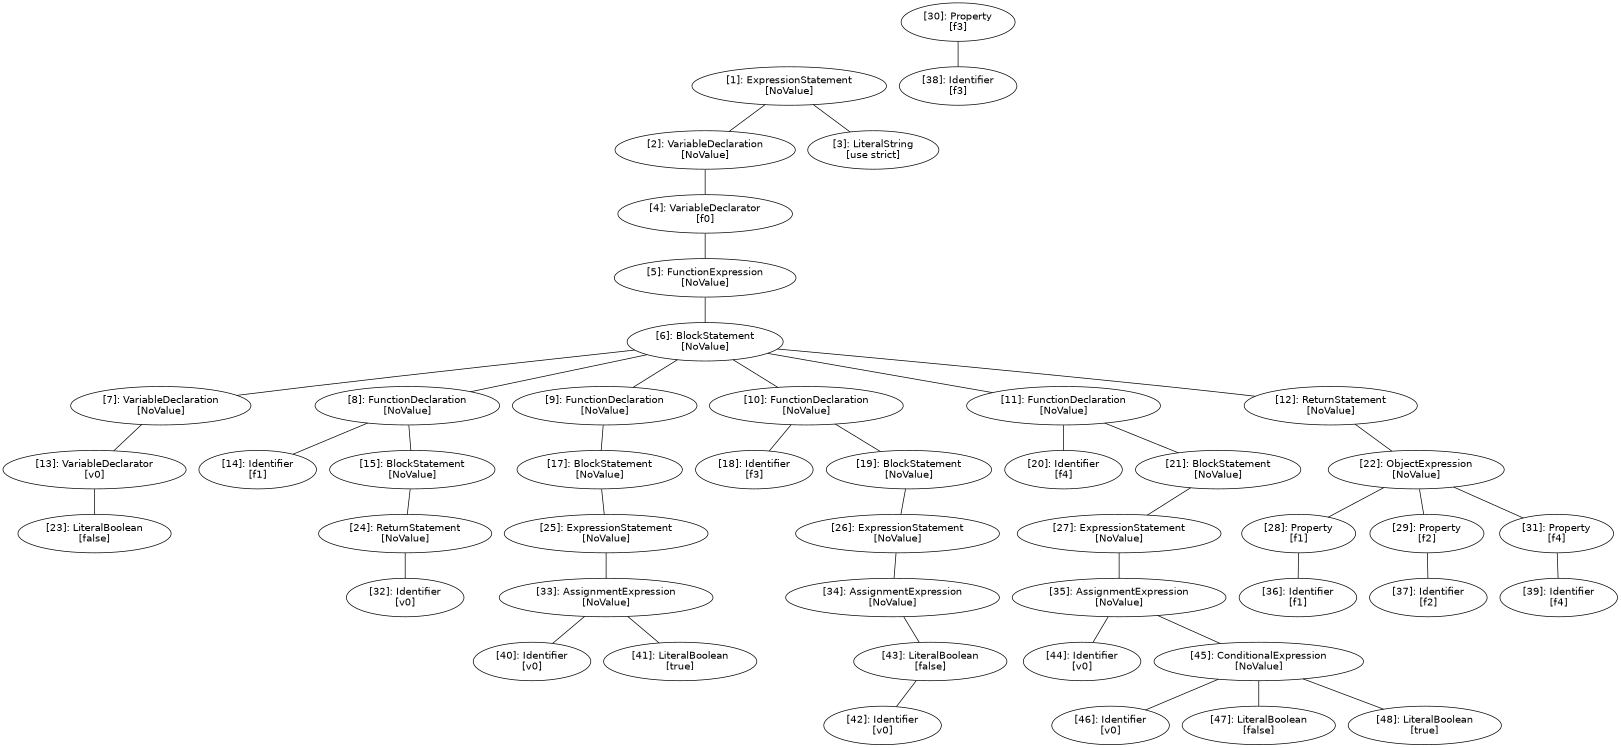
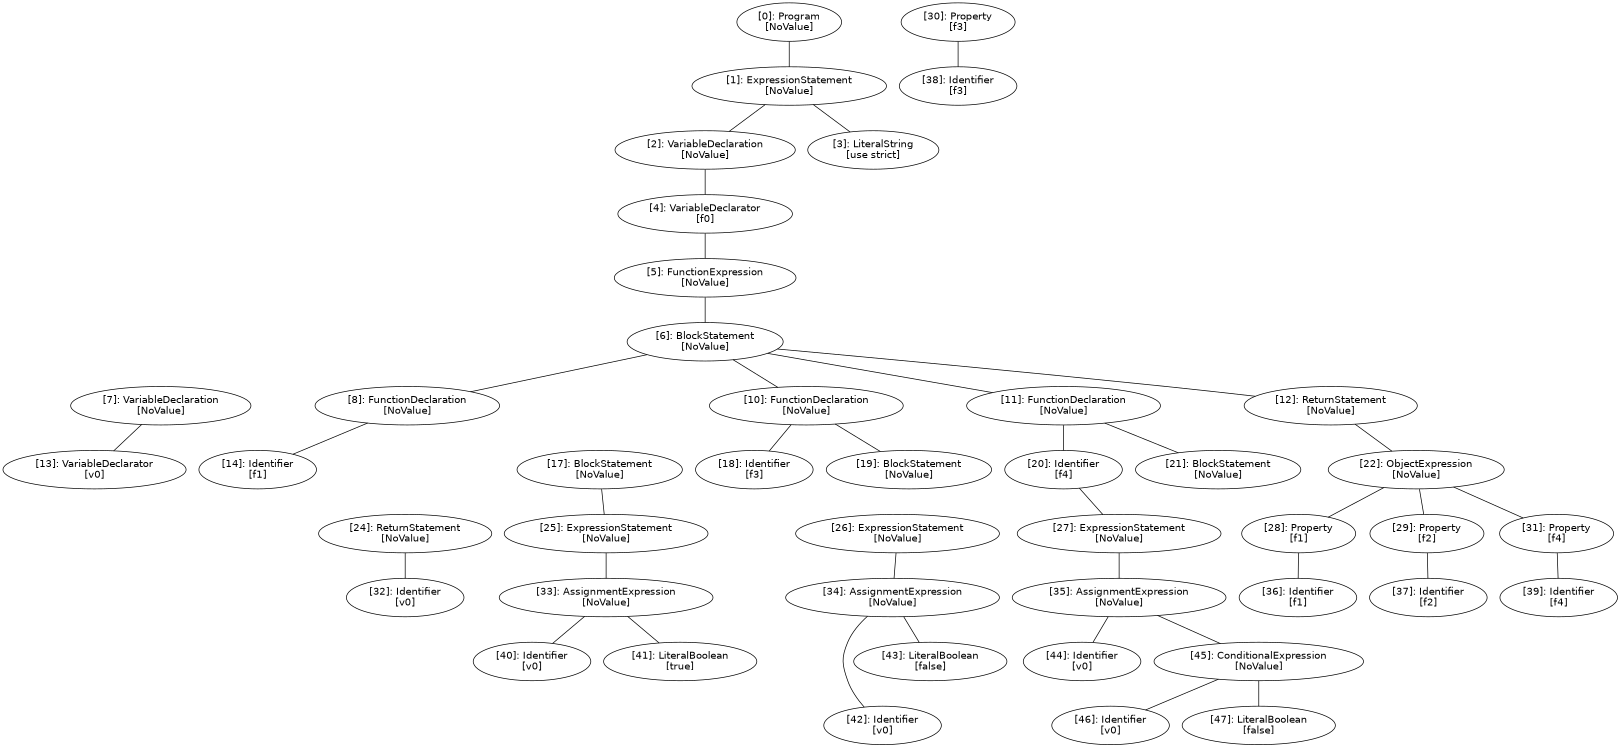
node "[0]: Program [NoValue]": added
edge "[6]: BlockStatement [NoValue]" -- "[7]: VariableDeclaration [NoValue]": removed
node "[9]: FunctionDeclaration [NoValue]": removed
node "[15]: BlockStatement [NoValue]": removed
edge "[21]: BlockStatement [NoValue]" -- "[27]: ExpressionStatement [NoValue]": now "[20]: Identifier [f4]" -- "[27]: ExpressionStatement [NoValue]"
edge "[19]: BlockStatement [NoValue]" -- "[26]: ExpressionStatement [NoValue]": removed
node "[23]: LiteralBoolean [false]": removed
edge "[43]: LiteralBoolean [false]" -- "[42]: Identifier [v0]": now "[34]: AssignmentExpression [NoValue]" -- "[42]: Identifier [v0]"
node "[48]: LiteralBoolean [true]": removed
